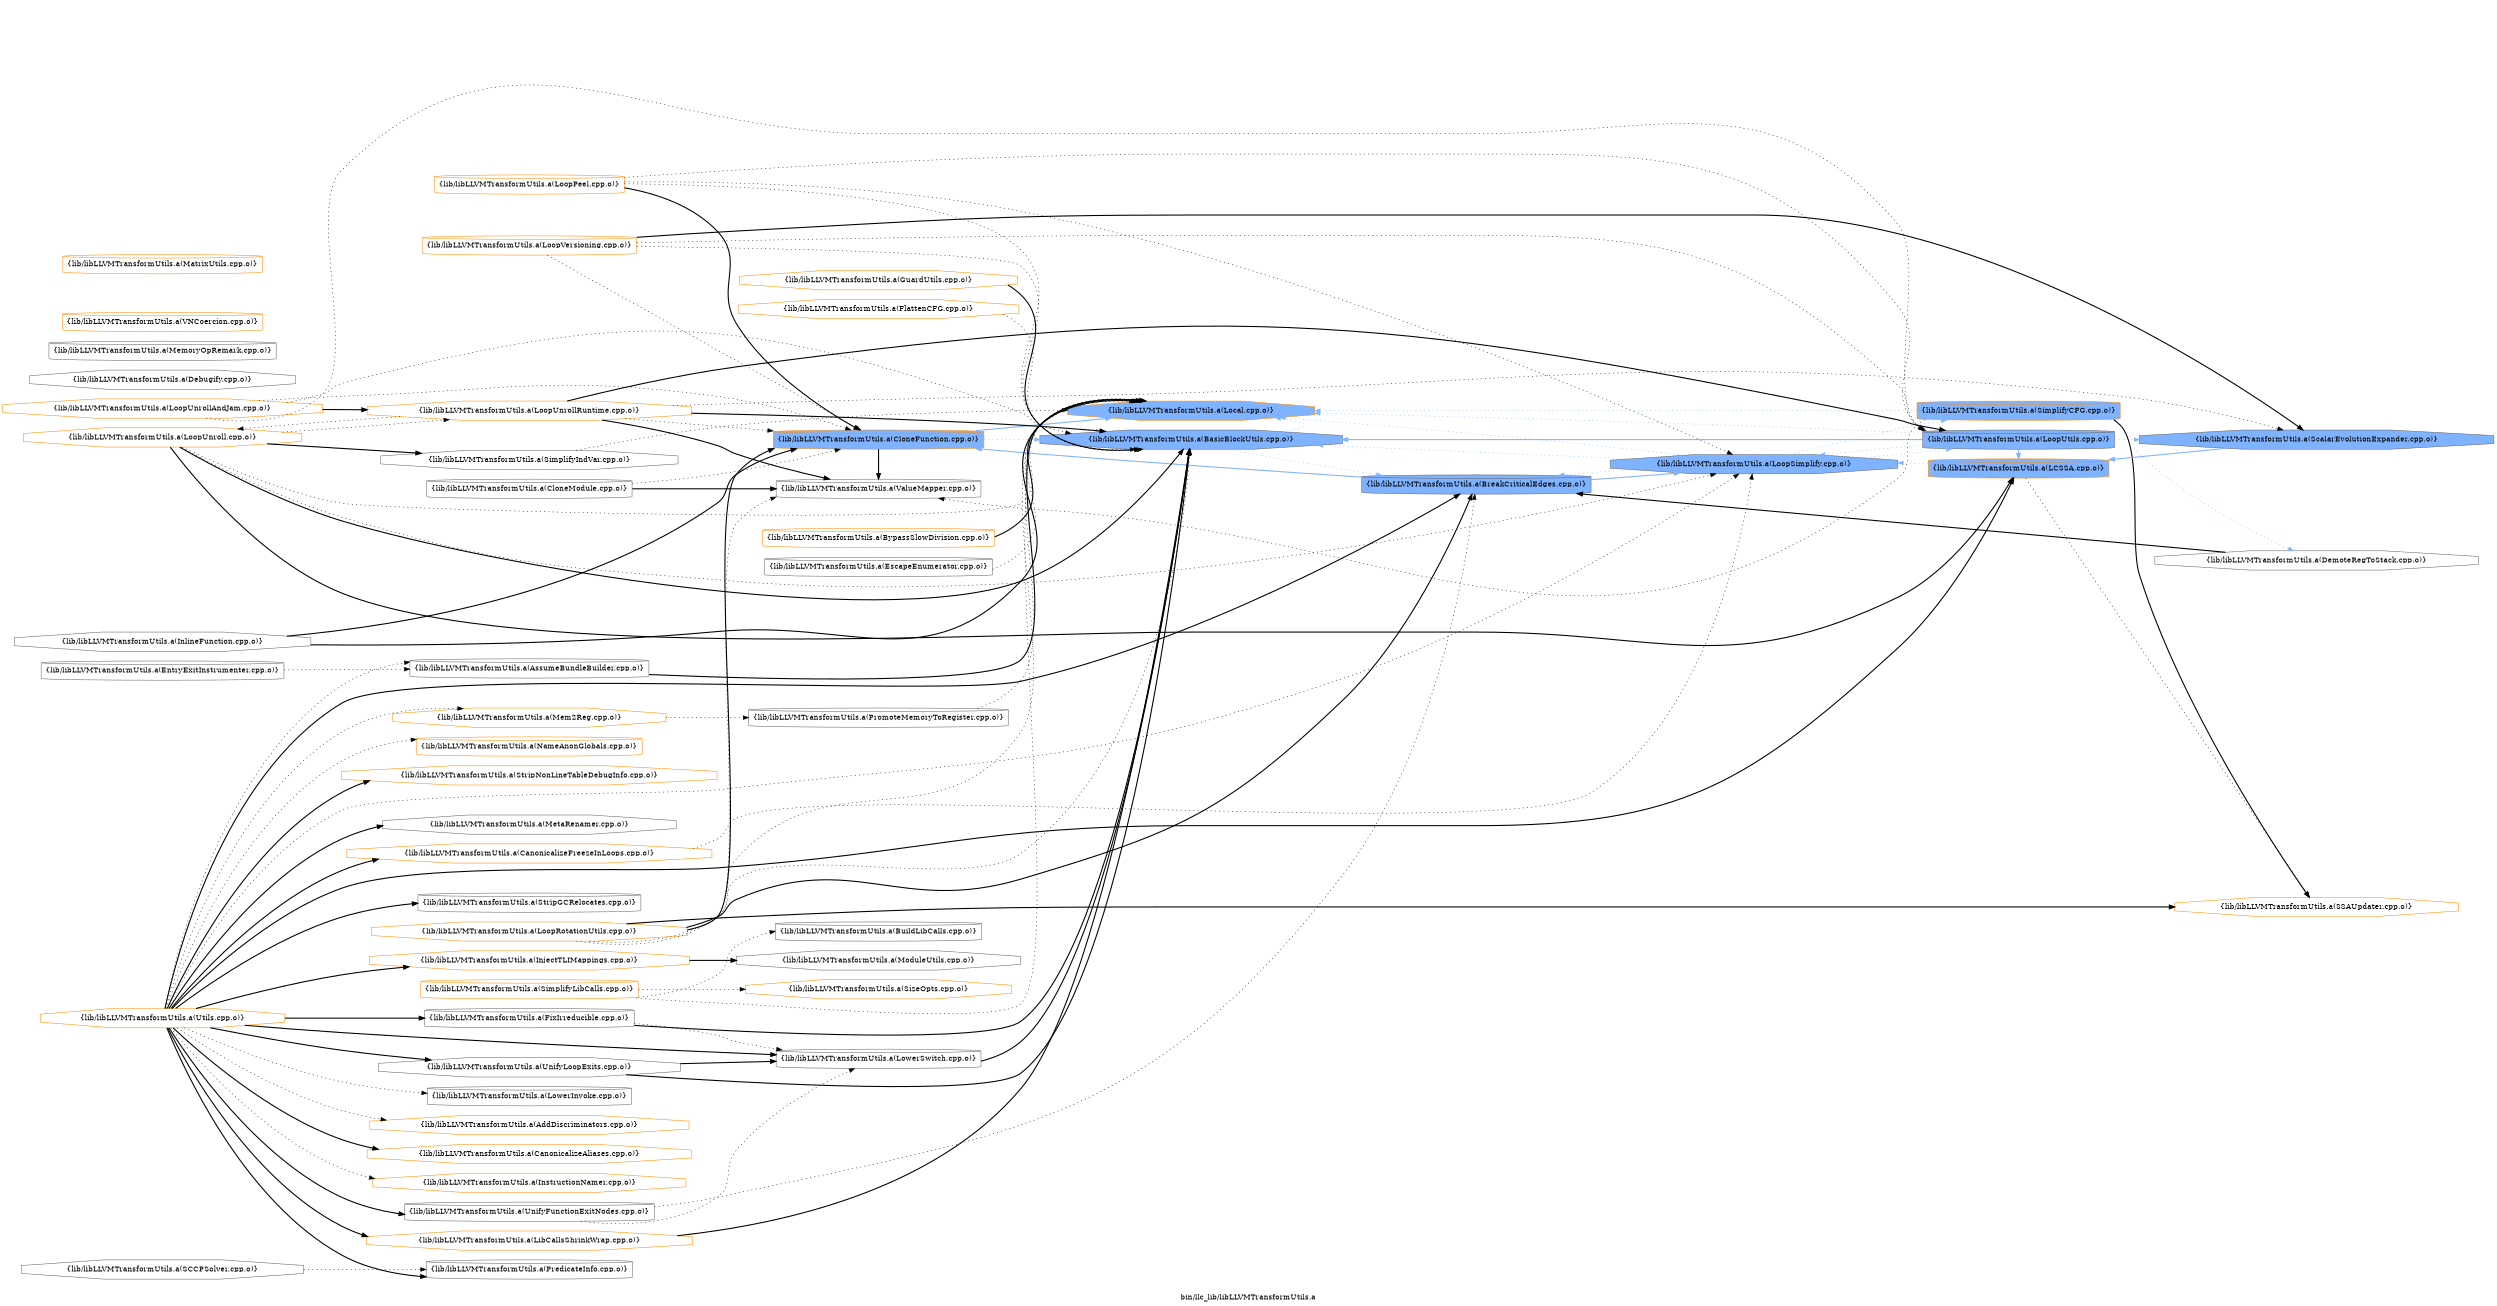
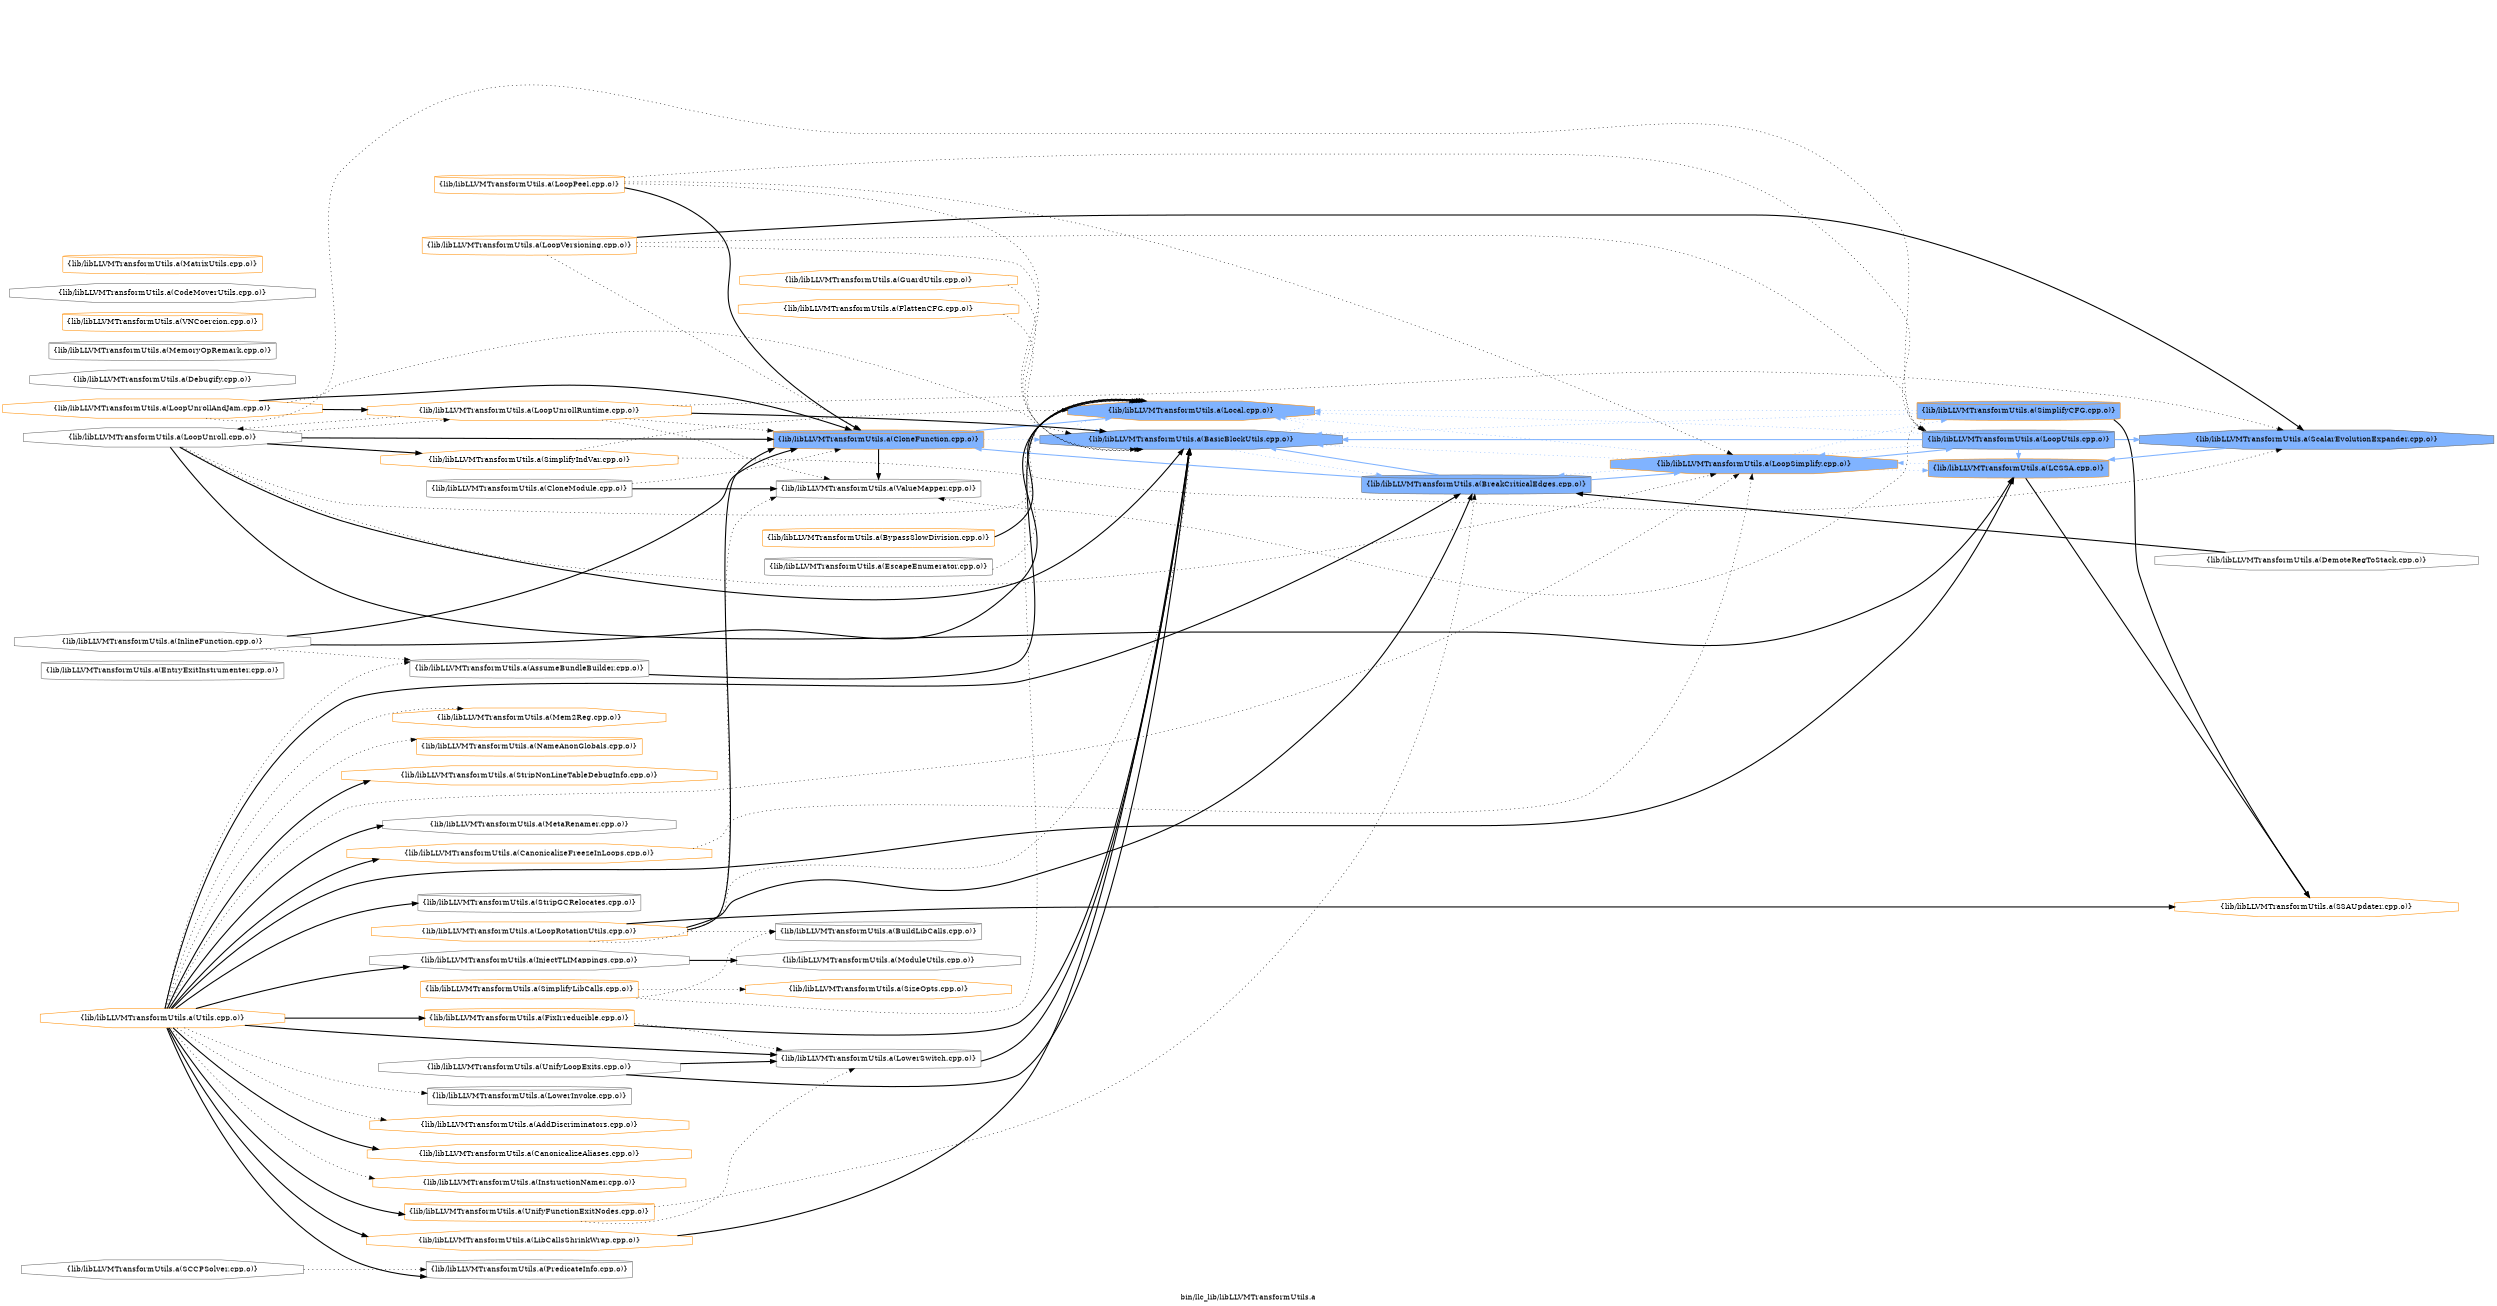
node "{lib/libLLVMTransformUtils.a(CodeMoverUtils.cpp.o)}": added
edge "{lib/libLLVMTransformUtils.a(LoopUnrollRuntime.cpp.o)}" -> "{lib/libLLVMTransformUtils.a(LoopUtils.cpp.o)}": removed
edge "{lib/libLLVMTransformUtils.a(GuardUtils.cpp.o)}" -> "{lib/libLLVMTransformUtils.a(BasicBlockUtils.cpp.o)}": style bold -> dotted
edge "{lib/libLLVMTransformUtils.a(LoopUnrollAndJam.cpp.o)}" -> "{lib/libLLVMTransformUtils.a(CloneFunction.cpp.o)}": style dotted -> bold
node "{lib/libLLVMTransformUtils.a(LoopUnroll.cpp.o)}": color darkorange -> gray40
edge "{lib/libLLVMTransformUtils.a(LoopUnroll.cpp.o)}" -> "{lib/libLLVMTransformUtils.a(CloneFunction.cpp.o)}": added
edge "{lib/libLLVMTransformUtils.a(LoopUtils.cpp.o)}" -> "{lib/libLLVMTransformUtils.a(ScalarEvolutionExpander.cpp.o)}": style dotted -> bold
edge "{lib/libLLVMTransformUtils.a(LoopUnrollRuntime.cpp.o)}" -> "{lib/libLLVMTransformUtils.a(ValueMapper.cpp.o)}": style bold -> dotted
edge "{lib/libLLVMTransformUtils.a(LoopSimplify.cpp.o)}" -> "{lib/libLLVMTransformUtils.a(LoopUtils.cpp.o)}": style dotted -> bold
node "{lib/libLLVMTransformUtils.a(SimplifyIndVar.cpp.o)}": color gray40 -> darkorange
edge "{lib/libLLVMTransformUtils.a(BreakCriticalEdges.cpp.o)}" -> "{lib/libLLVMTransformUtils.a(BasicBlockUtils.cpp.o)}": added
node "{lib/libLLVMTransformUtils.a(LoopSimplify.cpp.o)}": color gray40 -> darkorange
edge "{lib/libLLVMTransformUtils.a(LoopSimplify.cpp.o)}" -> "{lib/libLLVMTransformUtils.a(LCSSA.cpp.o)}": added
edge "{lib/libLLVMTransformUtils.a(SimplifyCFG.cpp.o)}" -> "{lib/libLLVMTransformUtils.a(DemoteRegToStack.cpp.o)}": now "{lib/libLLVMTransformUtils.a(SimplifyCFG.cpp.o)}" -> "{lib/libLLVMTransformUtils.a(BasicBlockUtils.cpp.o)}"
edge "{lib/libLLVMTransformUtils.a(SimplifyIndVar.cpp.o)}" -> "{lib/libLLVMTransformUtils.a(ScalarEvolutionExpander.cpp.o)}": added
edge "{lib/libLLVMTransformUtils.a(EntryExitInstrumenter.cpp.o)}" -> "{lib/libLLVMTransformUtils.a(AssumeBundleBuilder.cpp.o)}": now "{lib/libLLVMTransformUtils.a(InlineFunction.cpp.o)}" -> "{lib/libLLVMTransformUtils.a(AssumeBundleBuilder.cpp.o)}"
edge "{lib/libLLVMTransformUtils.a(LCSSA.cpp.o)}" -> "{lib/libLLVMTransformUtils.a(SSAUpdater.cpp.o)}": style dotted -> bold
node "{lib/libLLVMTransformUtils.a(PromoteMemoryToRegister.cpp.o)}": removed
edge "{lib/libLLVMTransformUtils.a(LoopRotationUtils.cpp.o)}" -> "{lib/libLLVMTransformUtils.a(Local.cpp.o)}": now "{lib/libLLVMTransformUtils.a(LoopRotationUtils.cpp.o)}" -> "{lib/libLLVMTransformUtils.a(BuildLibCalls.cpp.o)}"
node "{lib/libLLVMTransformUtils.a(InjectTLIMappings.cpp.o)}": color darkorange -> gray40
node "{lib/libLLVMTransformUtils.a(FixIrreducible.cpp.o)}": color gray40 -> darkorange
edge "{lib/libLLVMTransformUtils.a(Utils.cpp.o)}" -> "{lib/libLLVMTransformUtils.a(UnifyLoopExits.cpp.o)}": removed
node "{lib/libLLVMTransformUtils.a(UnifyFunctionExitNodes.cpp.o)}": color gray40 -> darkorange
